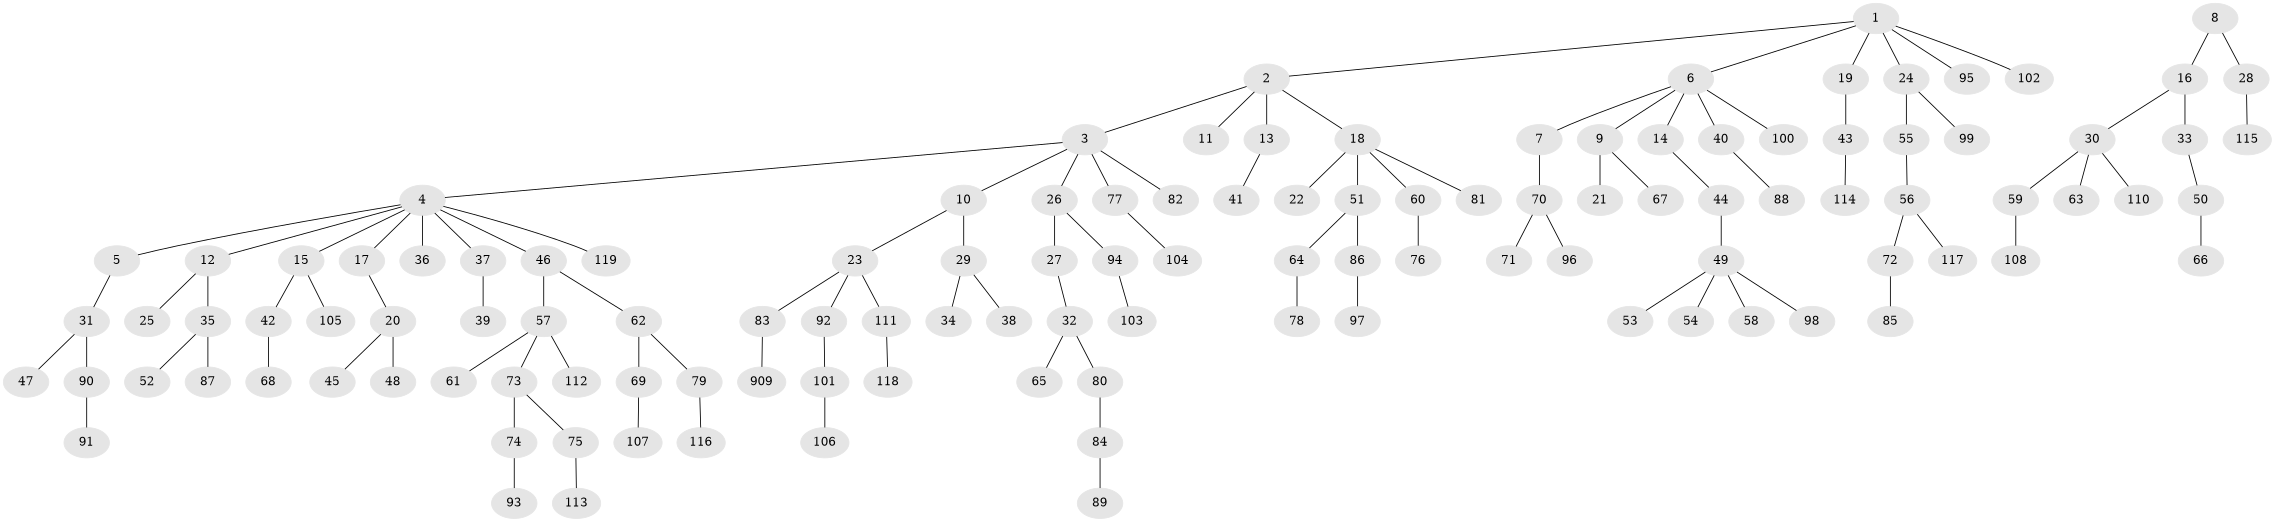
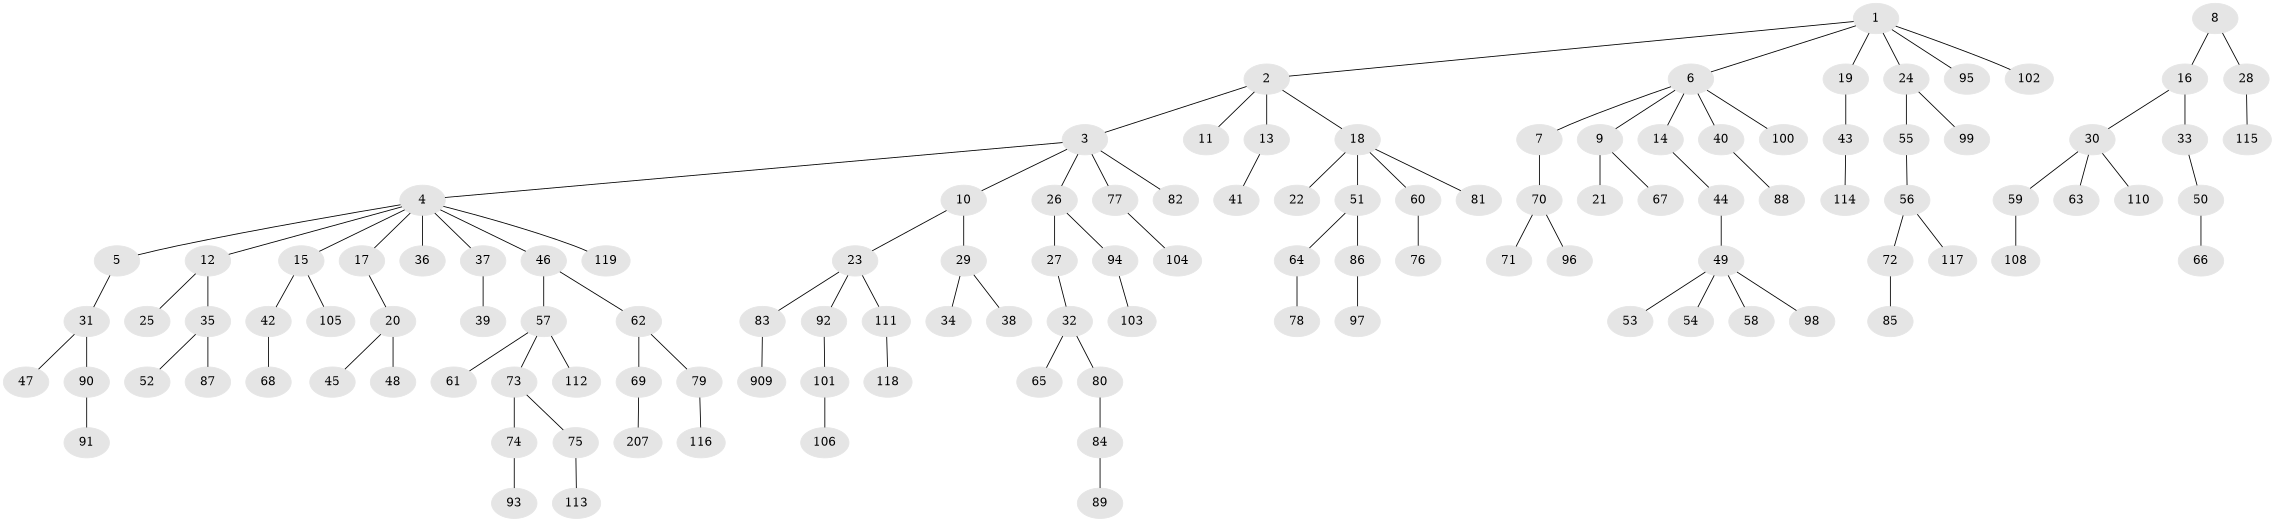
node "107": label "107" -> "207"
